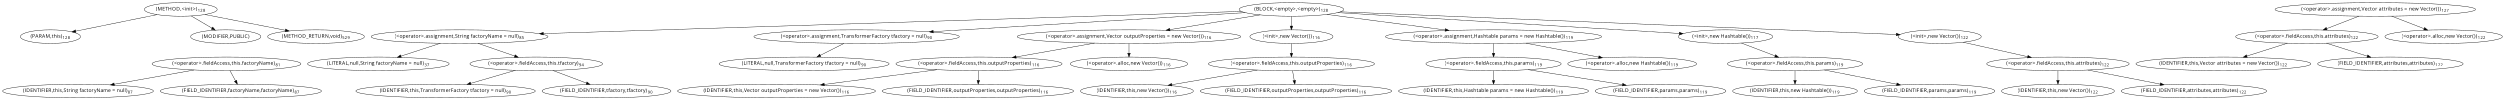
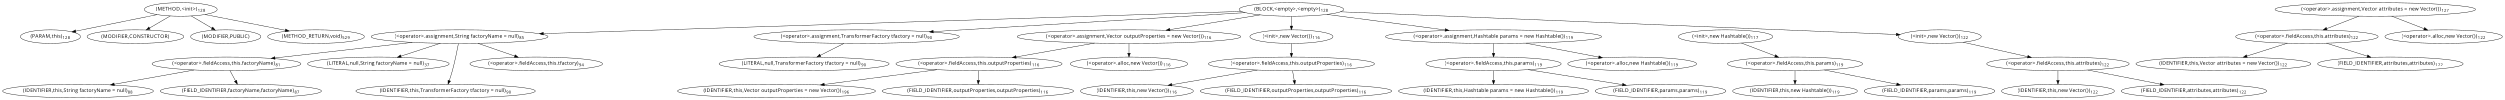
edge "(BLOCK,<empty>,<empty>)" -> "(<init>,new Hashtable())": removed
node "(MODIFIER,CONSTRUCTOR)": added
edge "(<operator>.assignment,String factoryName = null)" -> "(<operator>.fieldAccess,this.factoryName)": added
edge "(<operator>.fieldAccess,this.tfactory)" -> "(IDENTIFIER,this,TransformerFactory tfactory = null)": now "(<operator>.assignment,String factoryName = null)" -> "(IDENTIFIER,this,TransformerFactory tfactory = null)"
node "(IDENTIFIER,this,String factoryName = null)": text "87" -> "88"
node "(IDENTIFIER,this,Vector outputProperties = new Vector())": text "116" -> "196"
node "(FIELD_IDENTIFIER,tfactory,tfactory)": removed
